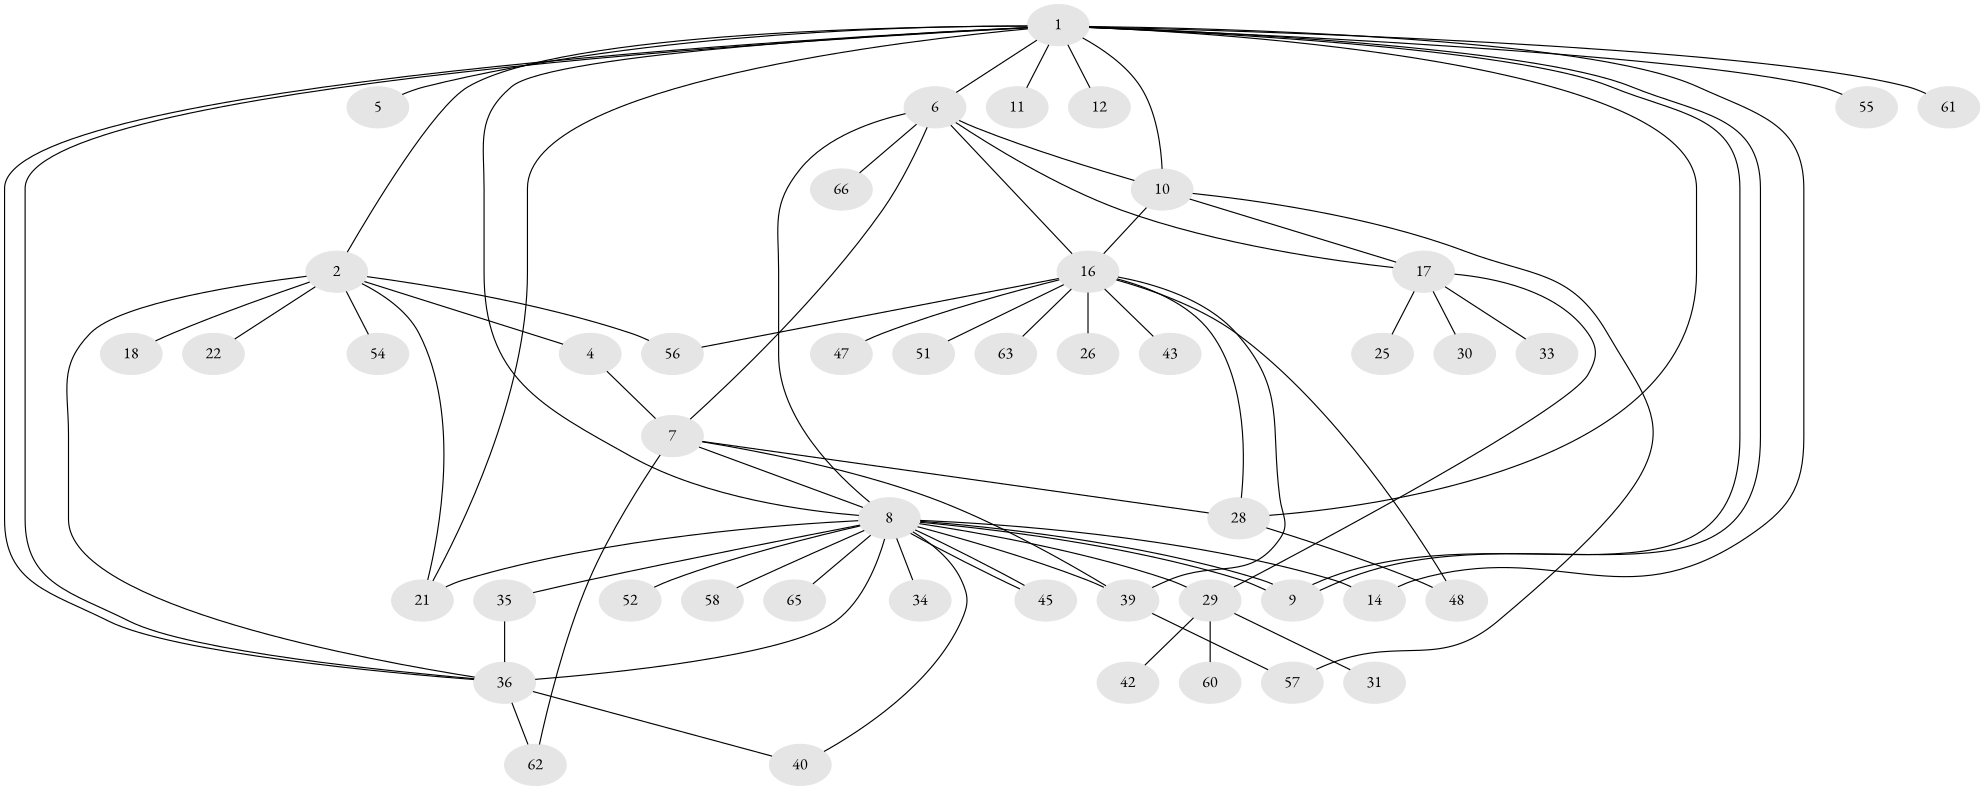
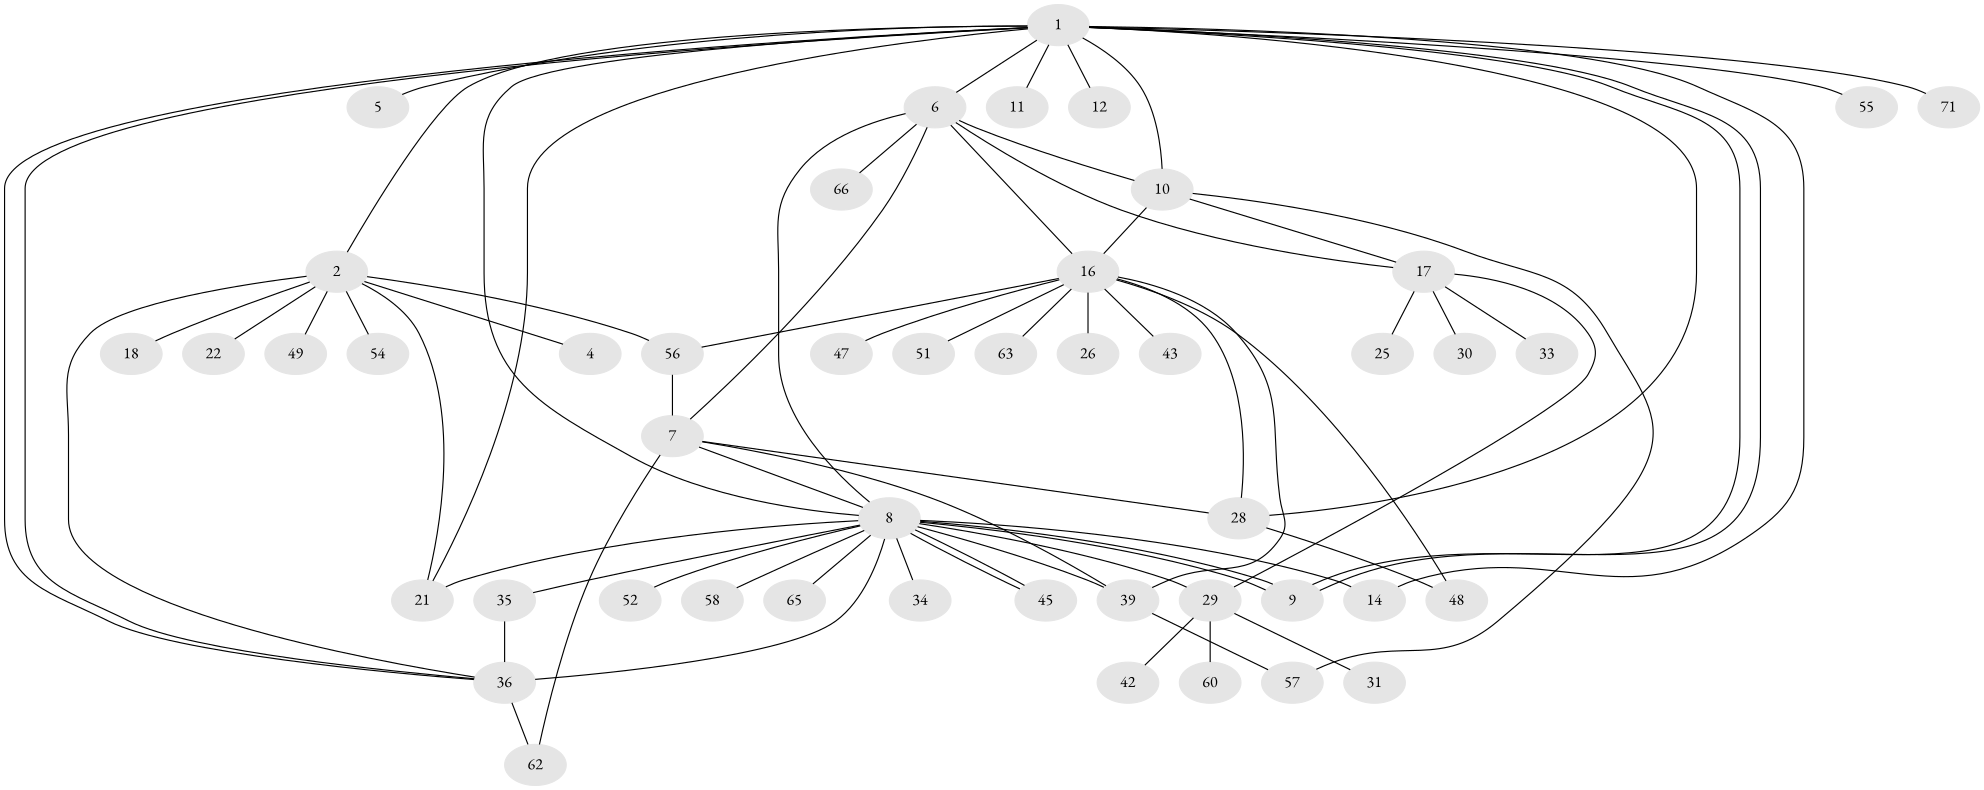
node "61": label "61" -> "71"
node "49": added
edge "4" -- "7": now "56" -- "7"
node "40": removed
